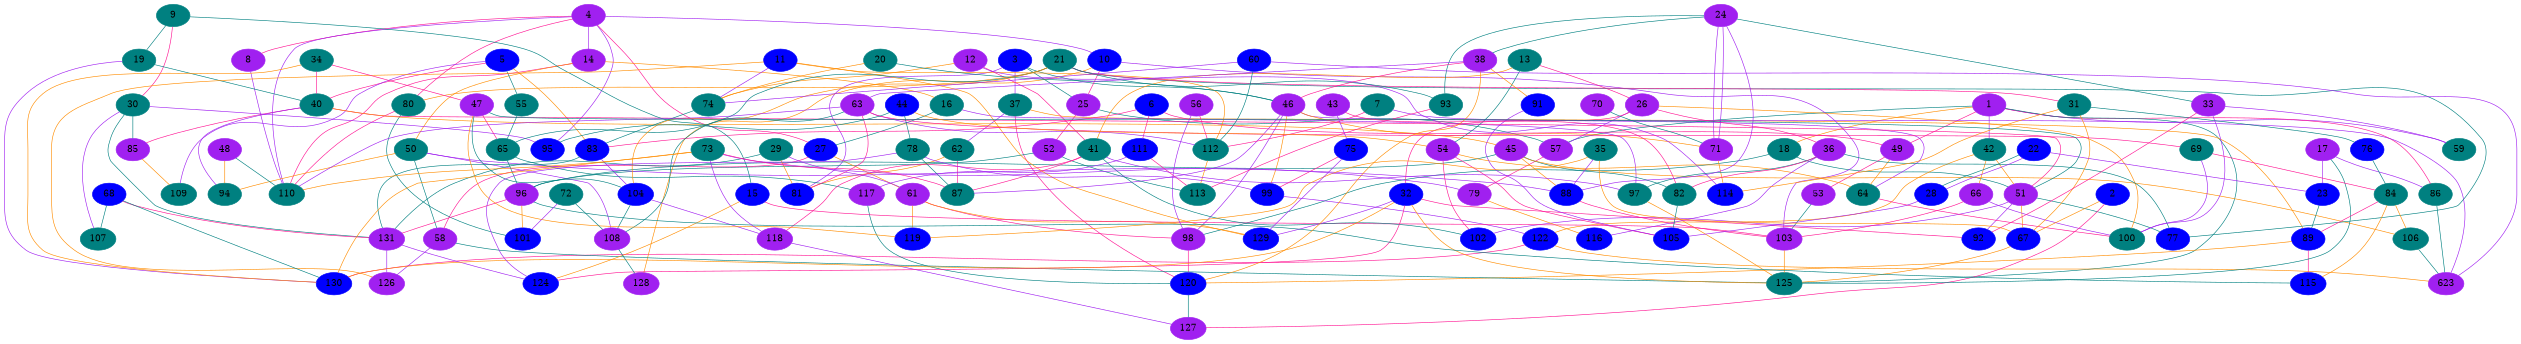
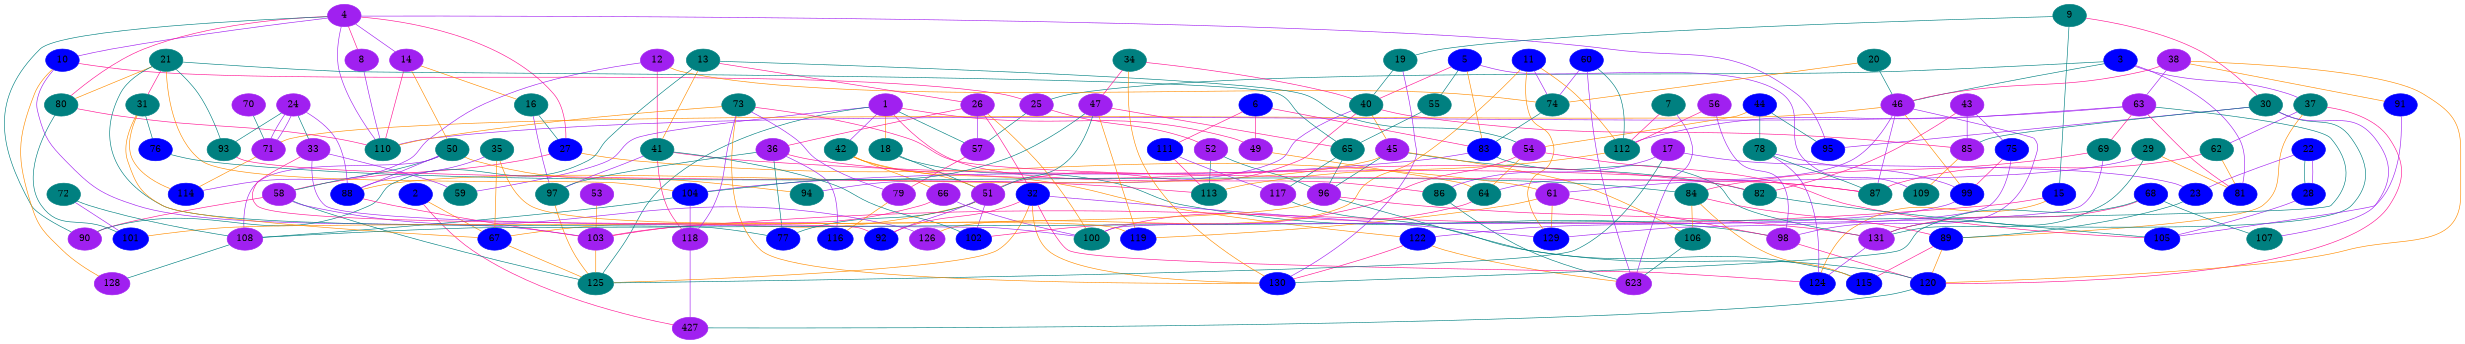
edge "24" -- "38": removed
edge "43" -- "85": added
node "48": removed
edge "49" -- "53": removed
edge "53" -- "103": color teal -> darkorange
node "90": added
edge "131" -- "126": removed
node "127": label "127" -> "427"
